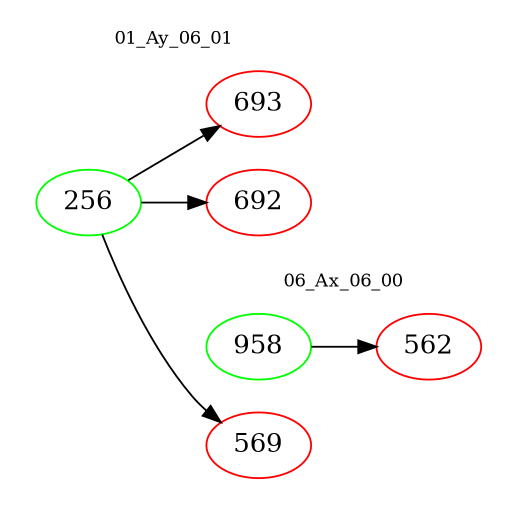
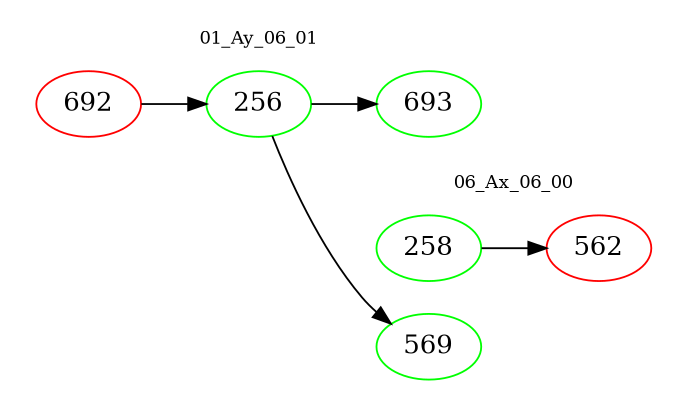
node "693": color red -> green
edge "256" -> "692": reversed
node "958": label "958" -> "258"
node "569": color red -> green
